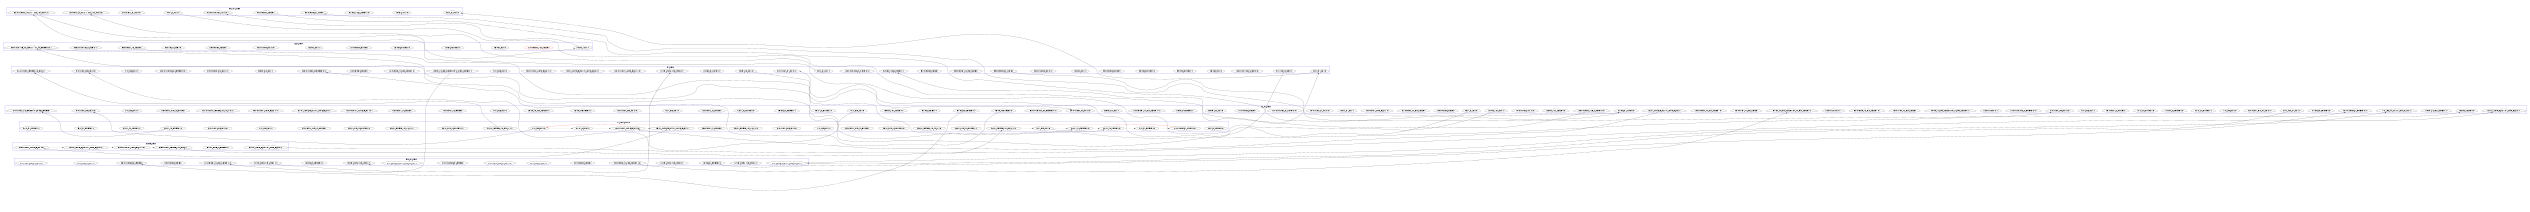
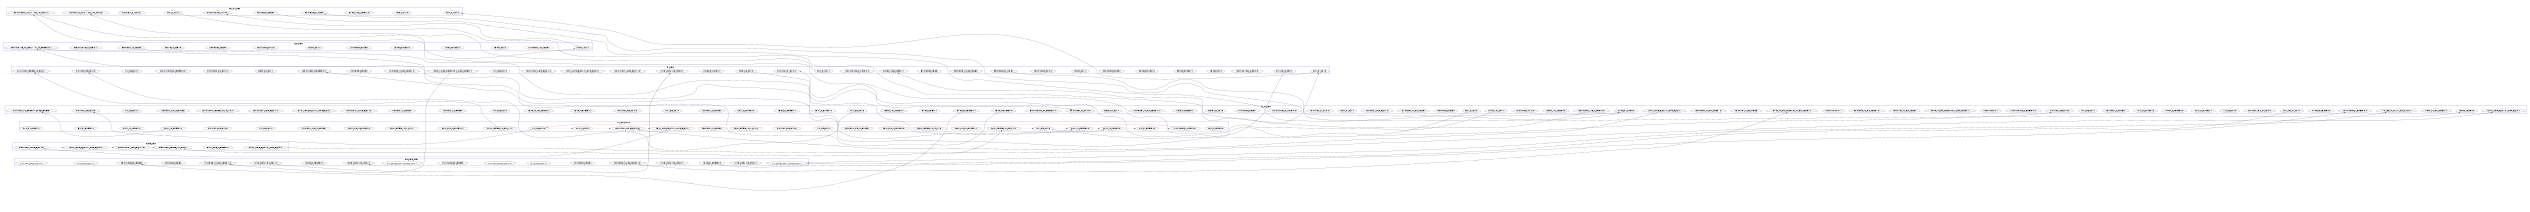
cluster "serial_bus_thread": label "serial_bus_thread" -> "serial_module_thread"
